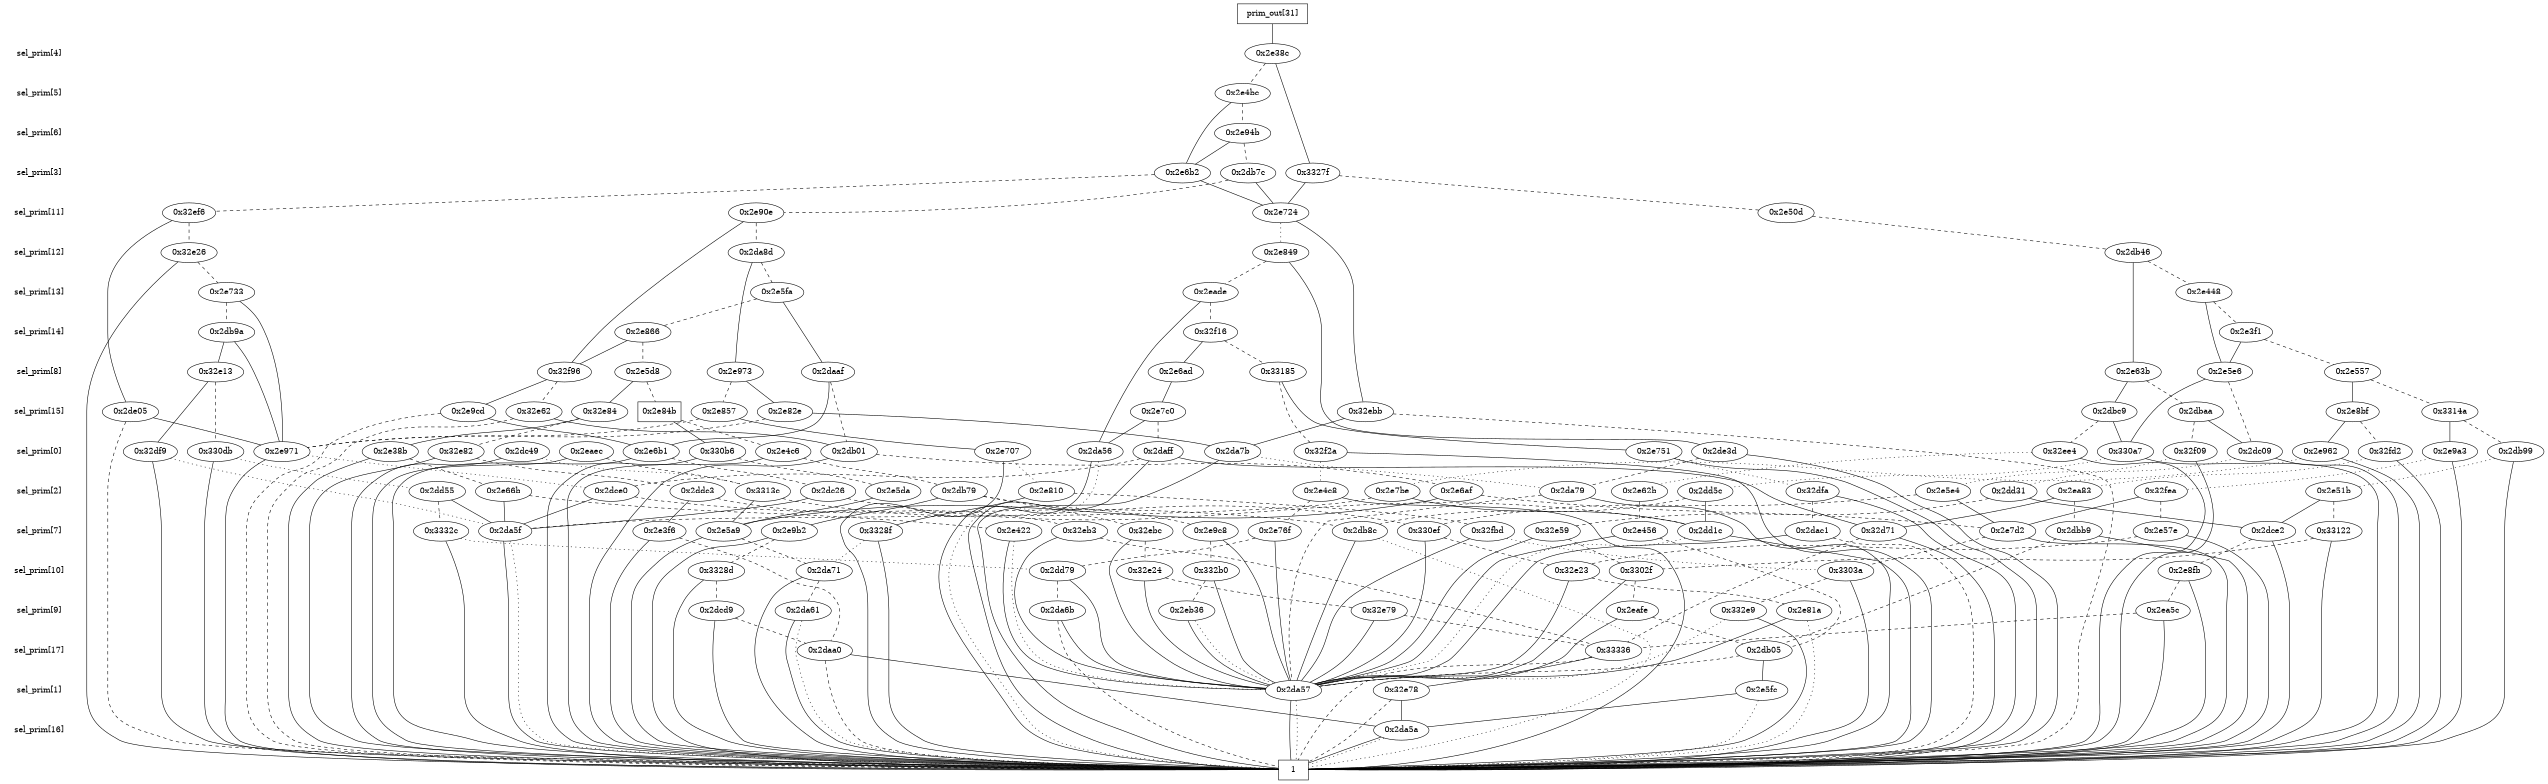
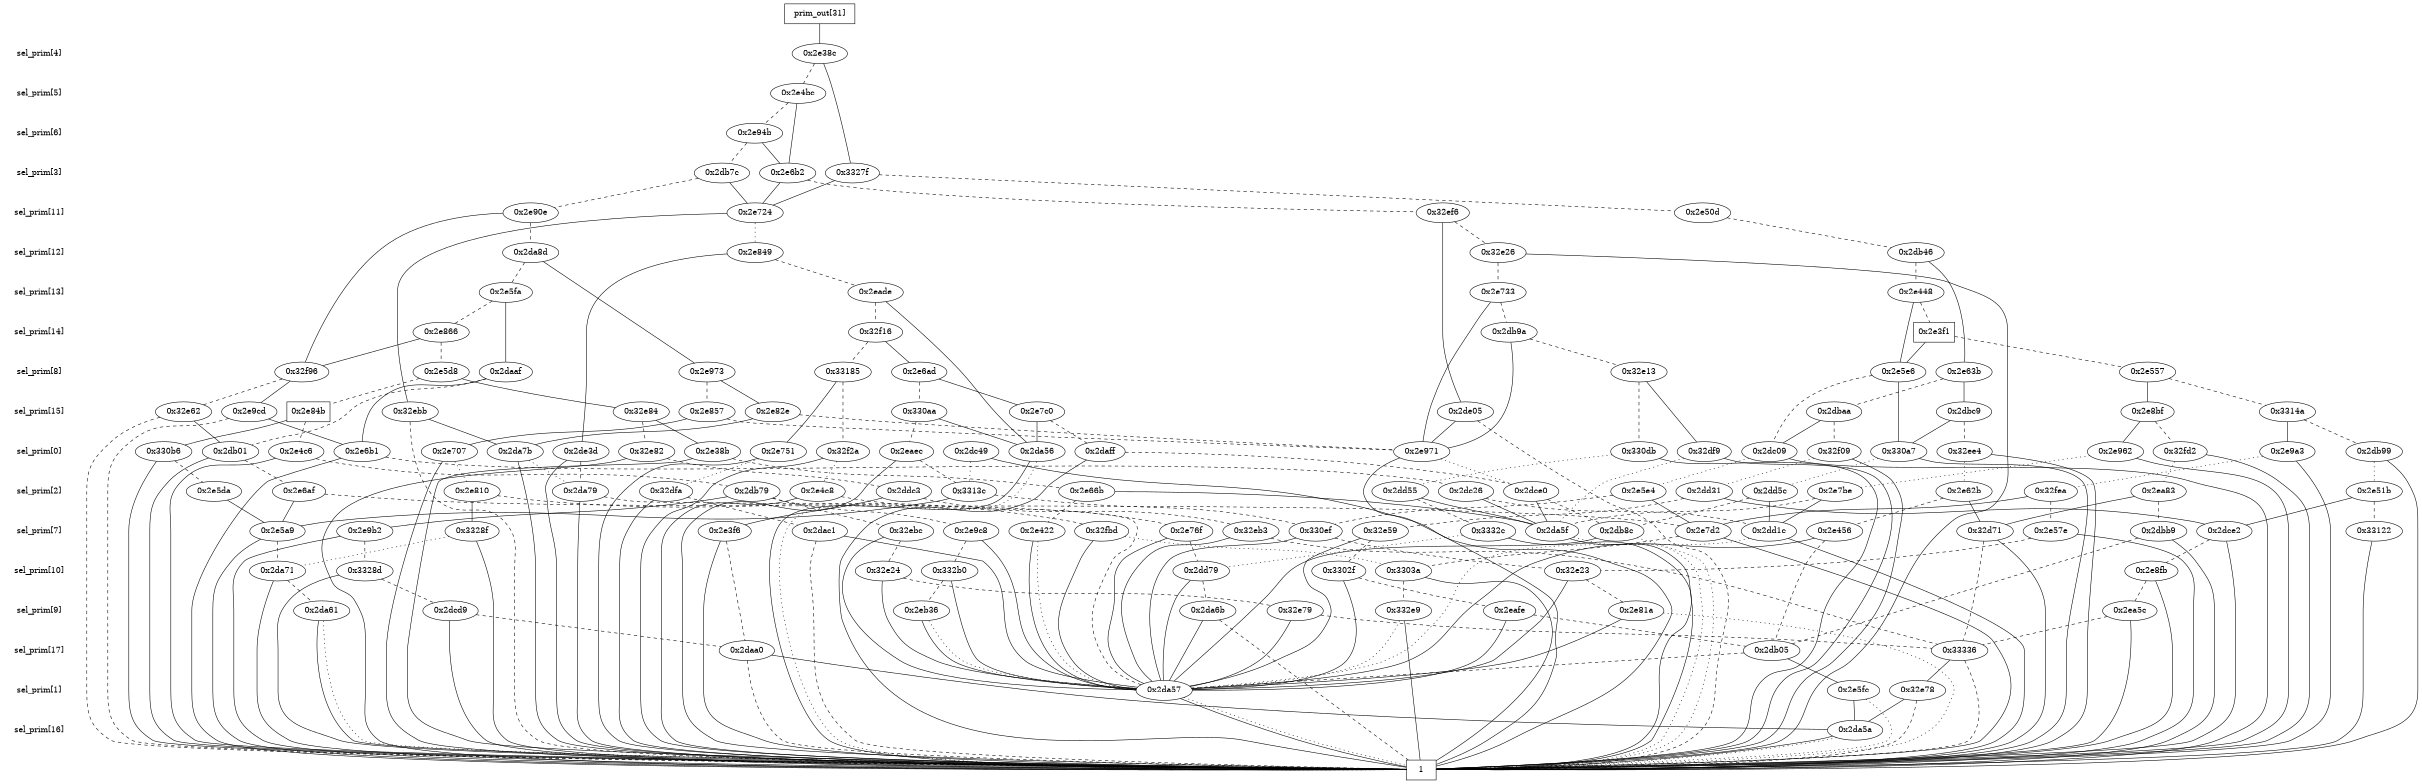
node "0x2e3f1": shape ellipse -> box
edge "0x2db9a" -- "0x32e13": style solid -> dashed
node "0x330aa": added
edge "0x2daff" -- "0x32d71": now "0x2e62b" -- "0x32d71"
edge "0x33122" -- "0x3302f": removed
